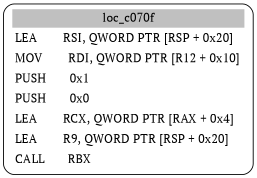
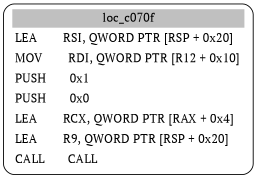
node "loc_c070f": text "CALL       RBX" -> "CALL       CALL"
